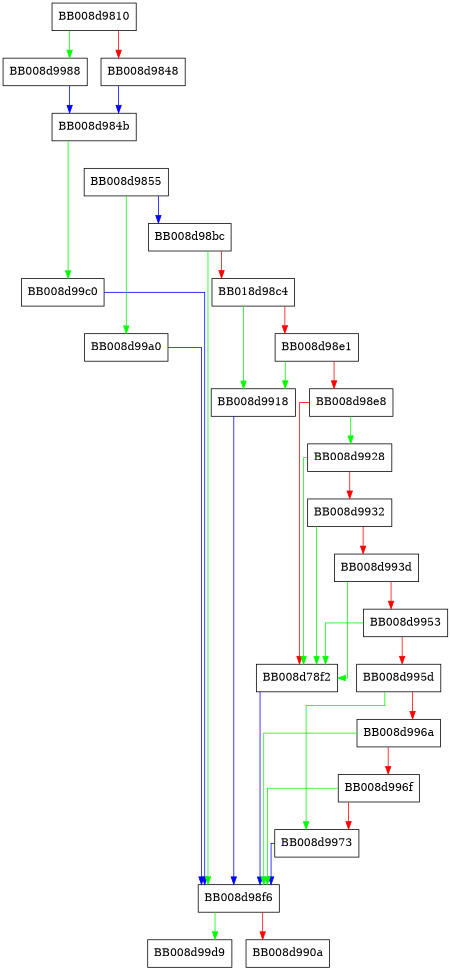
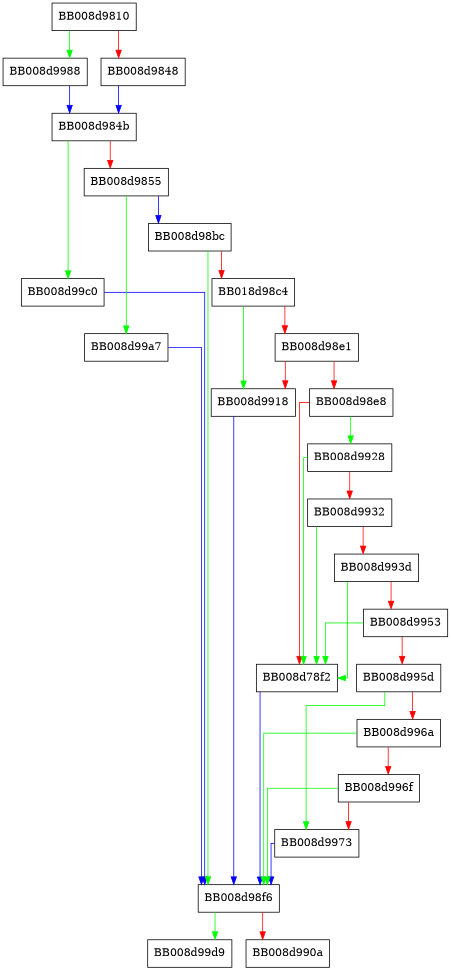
edge "BB008d984b" -> "BB008d9855": added
node "BB008d99a0": label "BB008d99a0" -> "BB008d99a7"
edge "BB008d98e1" -> "BB008d9918": color green -> red
